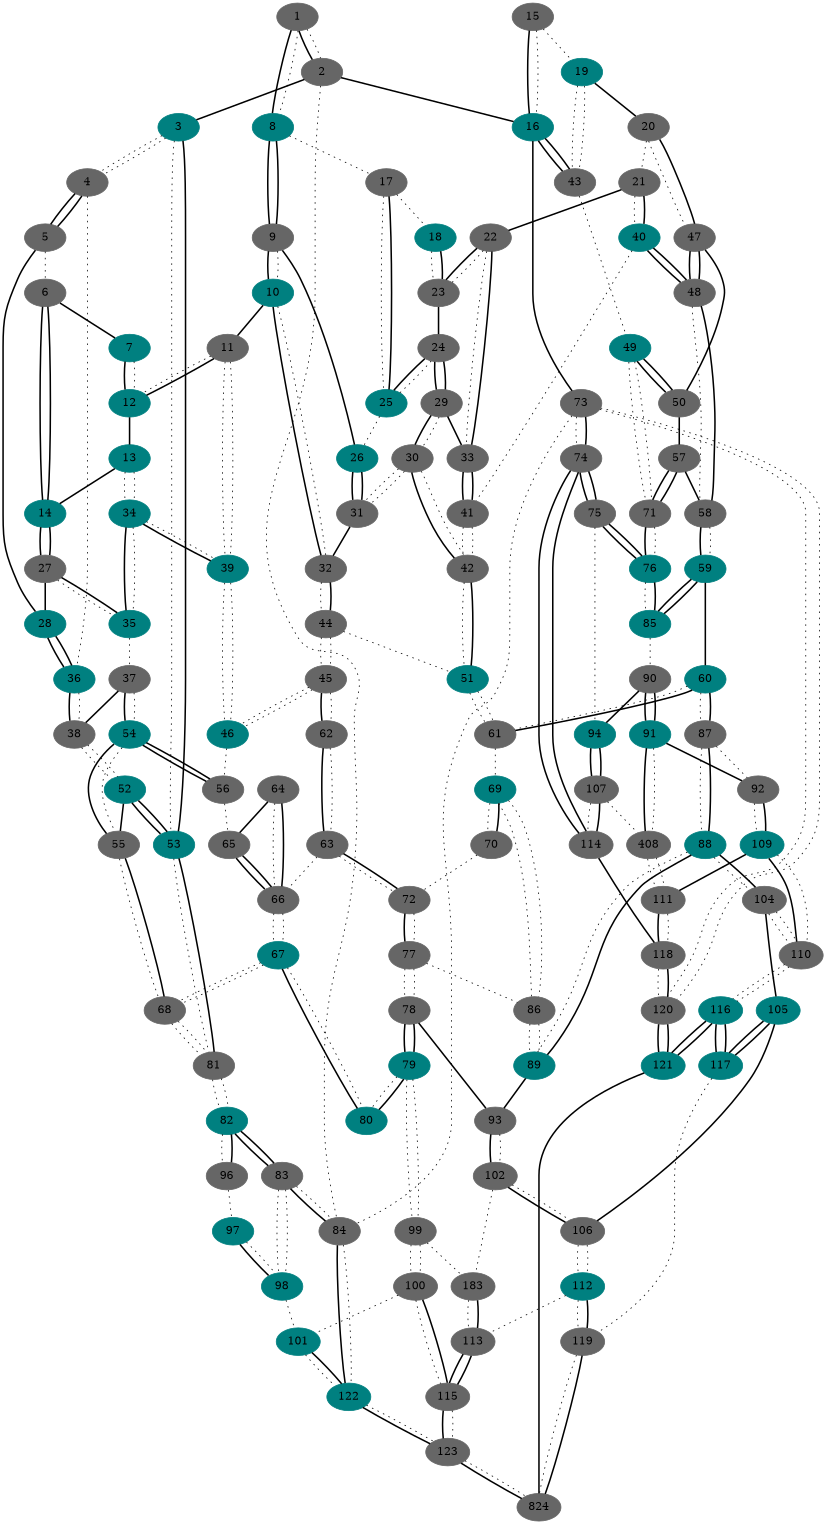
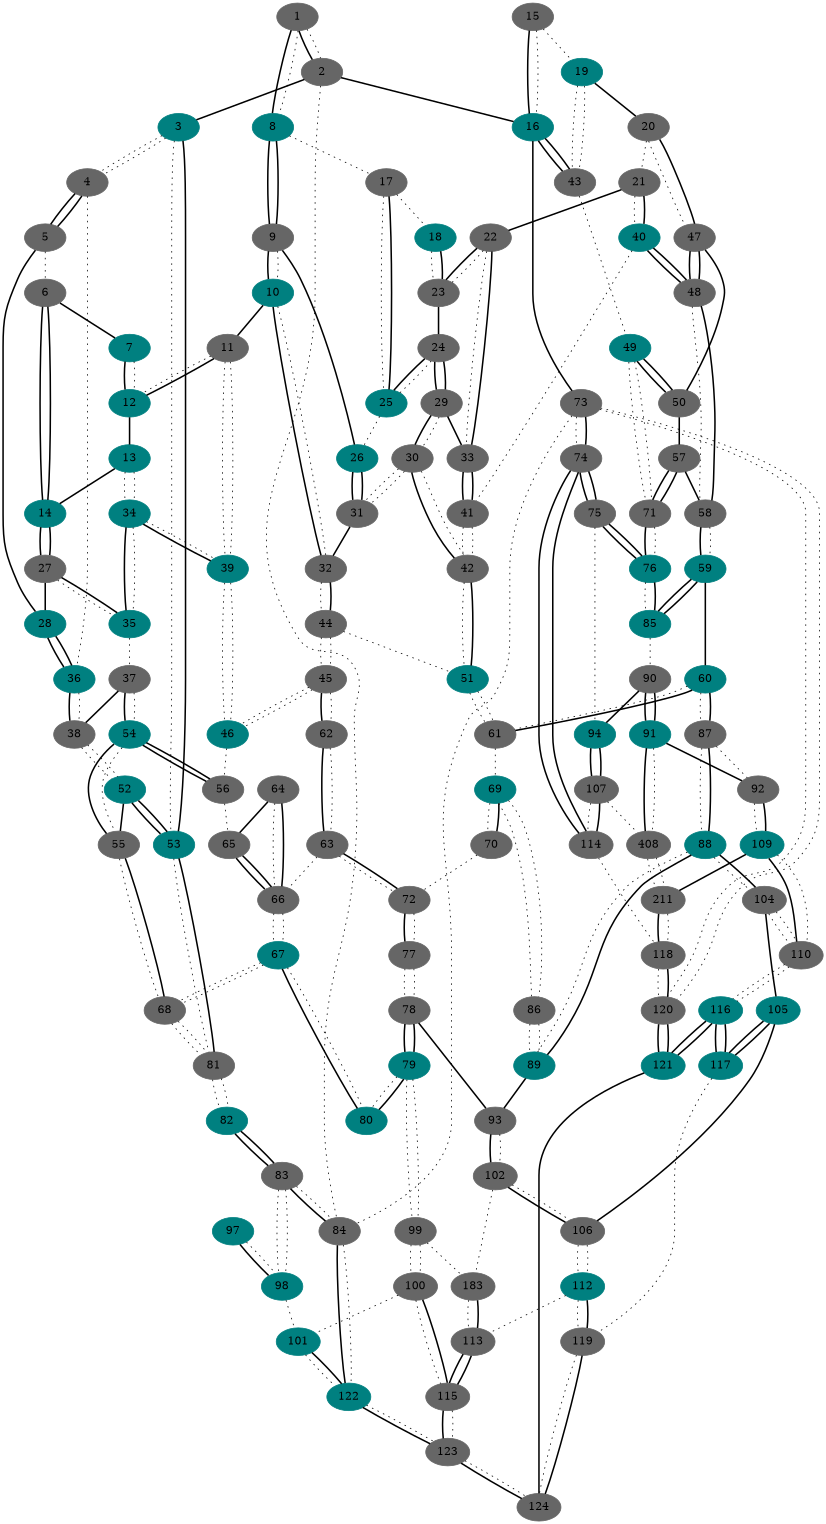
node "111": label "111" -> "211"
edge "114" -- "118": style bold -> dotted
edge "77" -- "86": removed
node "96": removed
node "824": label "824" -> "124"
